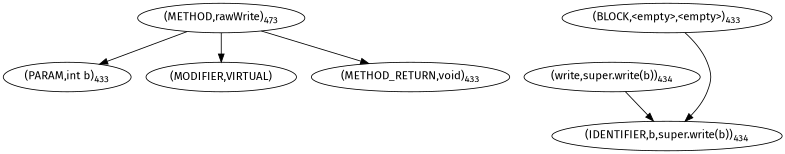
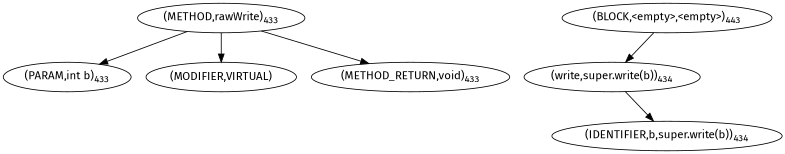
node "(METHOD,rawWrite)": text "473" -> "433"
node "(BLOCK,<empty>,<empty>)": text "433" -> "443"
edge "(BLOCK,<empty>,<empty>)" -> "(IDENTIFIER,b,super.write(b))": now "(BLOCK,<empty>,<empty>)" -> "(write,super.write(b))"
